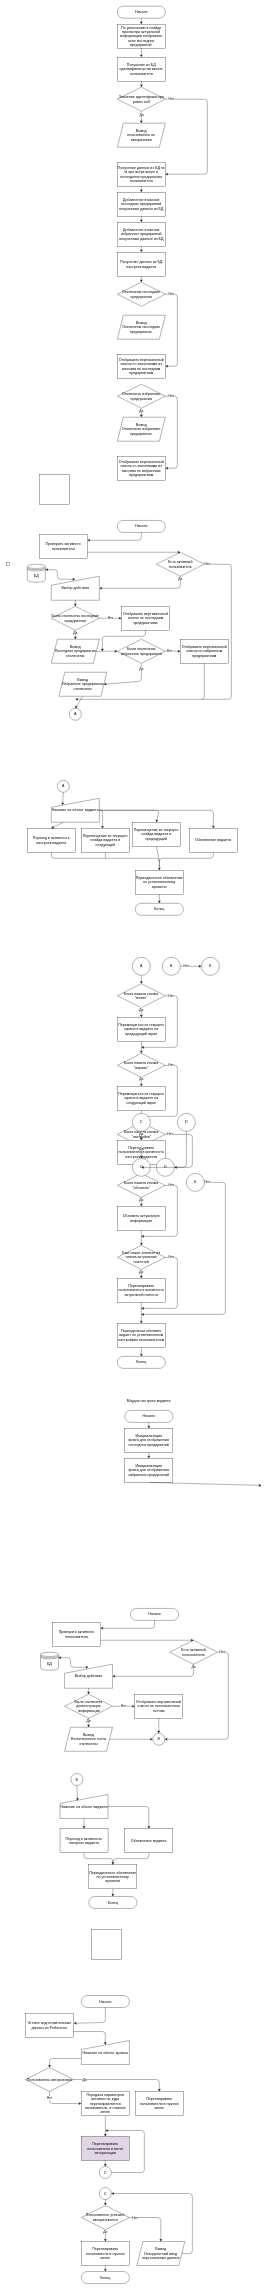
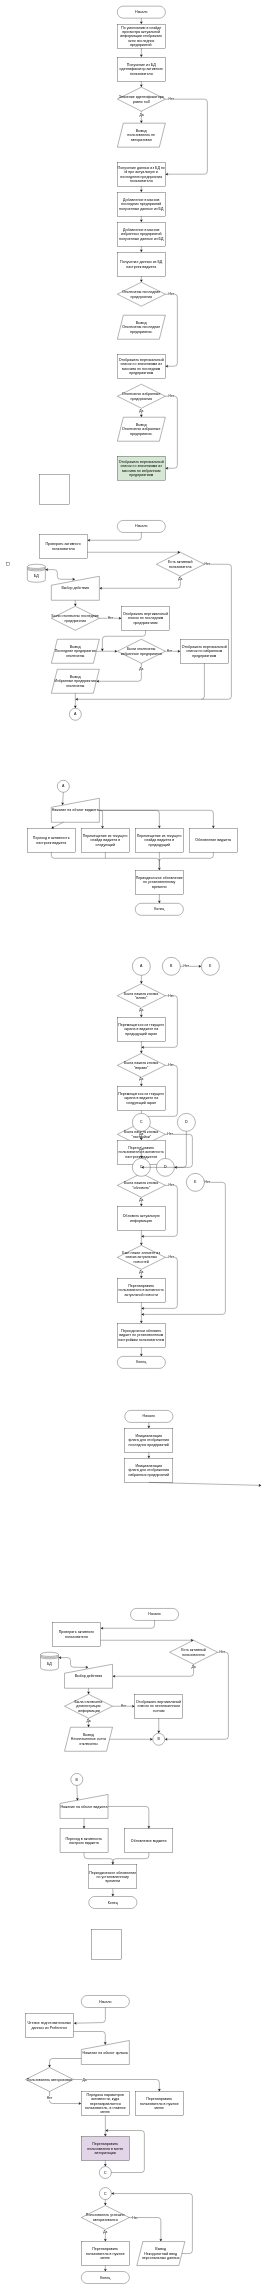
node "Отображать вертикальный список со значениями из массива по избранным предприятиям": fillcolor #ffffff -> #d5e8d4
edge "Были отключены последние предприятия" -> "Вывод Последние предприятия отключены": removed, label "Да"
node "Вывод Избранные предприятия отключены": moved (83, 684) -> (75, 681)
node "Перемещение из текущего слайда виджета в предыдущий": moved (156, 834) -> (159, 840)
node "Моудль настроек виджета": removed
